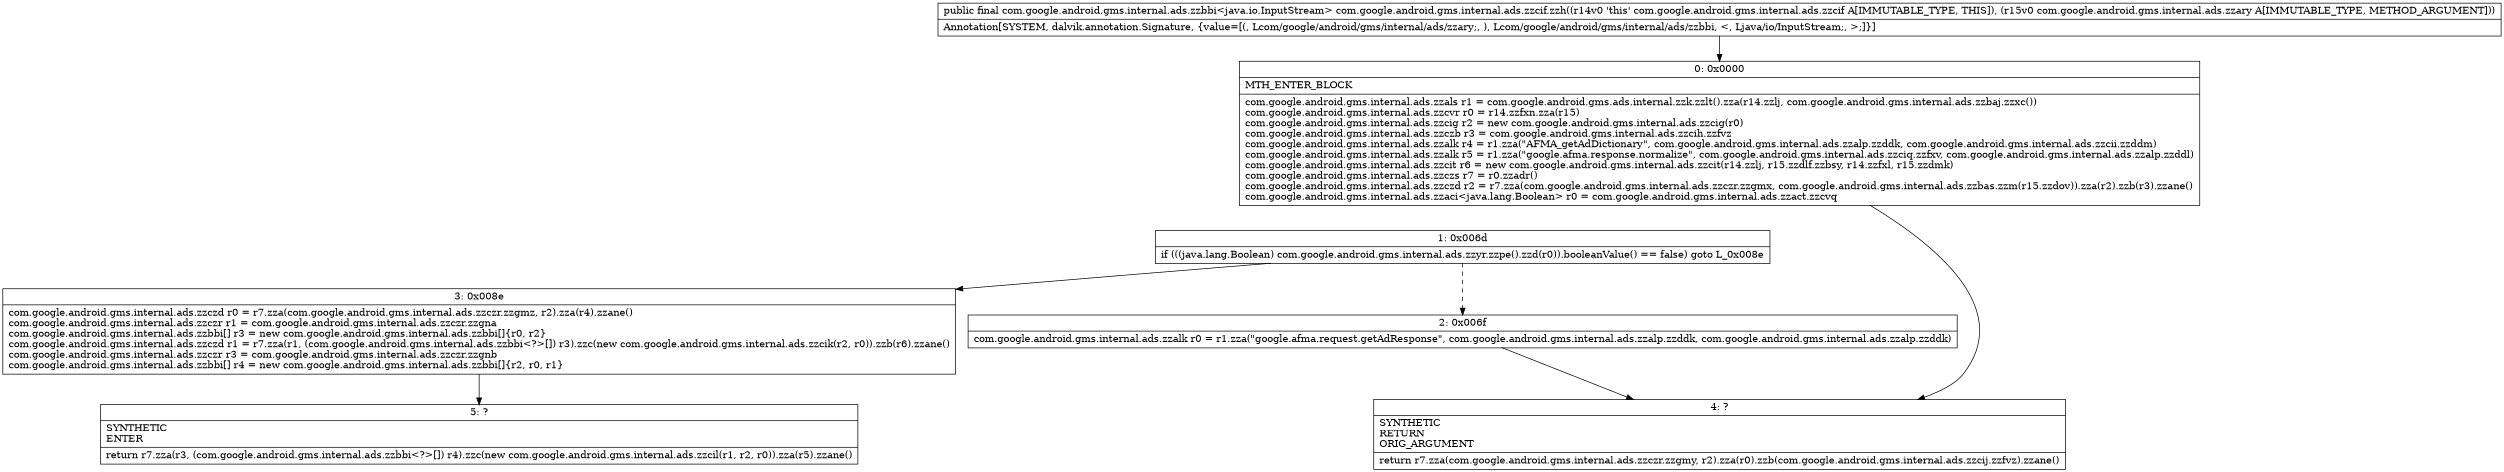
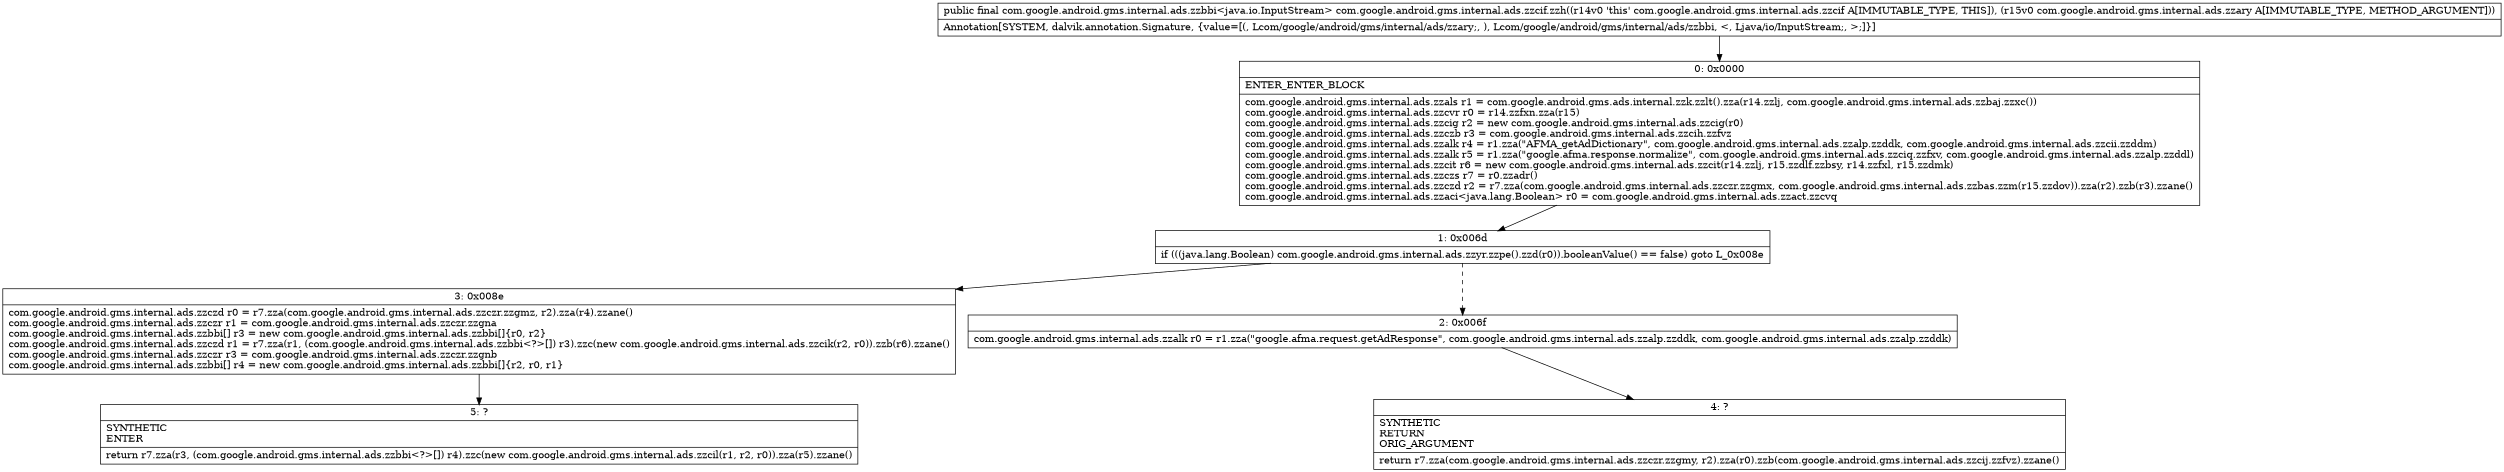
node "0: 0x0000": text "MTH_ENTER_BLOCK" -> "ENTER_ENTER_BLOCK"
edge "0: 0x0000" -> "4: ?": now "0: 0x0000" -> "1: 0x006d"
